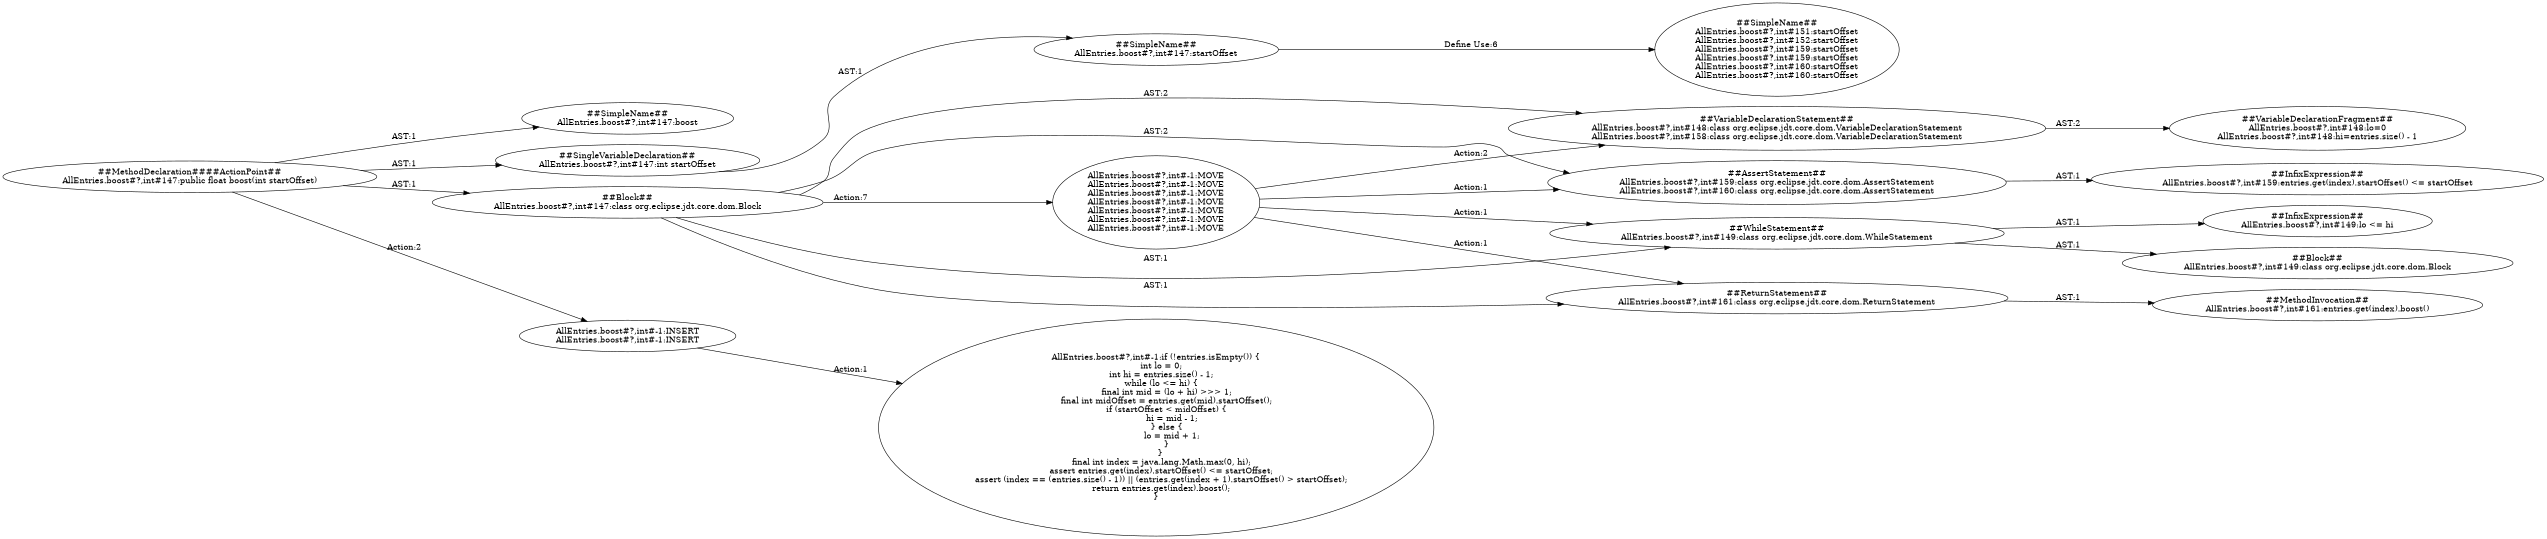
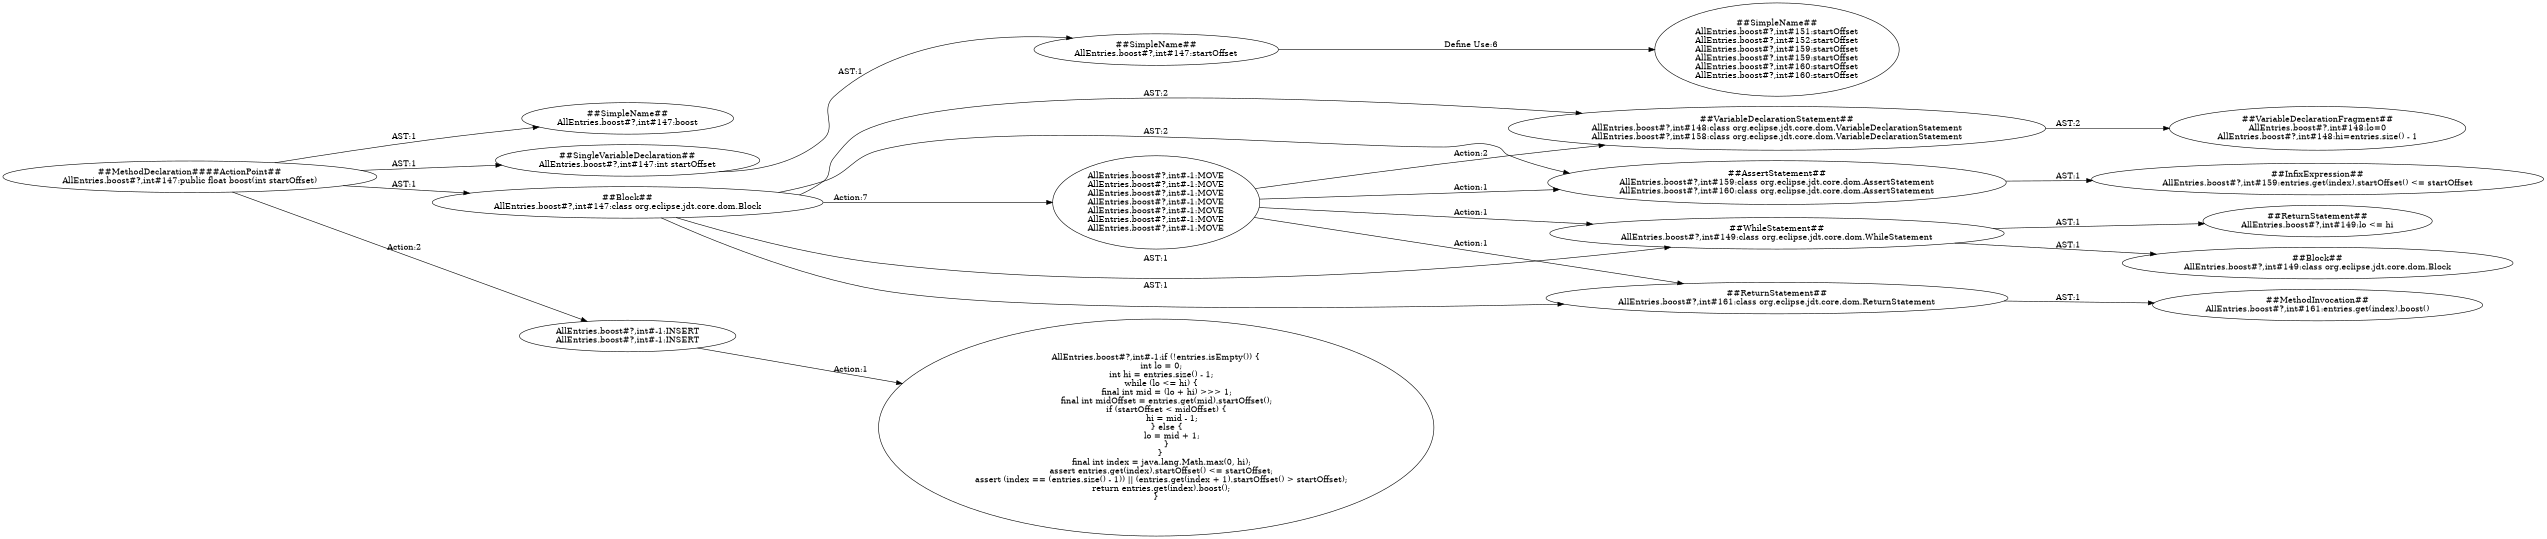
node "##InfixExpression## AllEntries.boost#?,int#149:lo <= hi": label "##InfixExpression## AllEntries.boost#?,int#149:lo <= hi" -> "##ReturnStatement## AllEntries.boost#?,int#149:lo <= hi"
